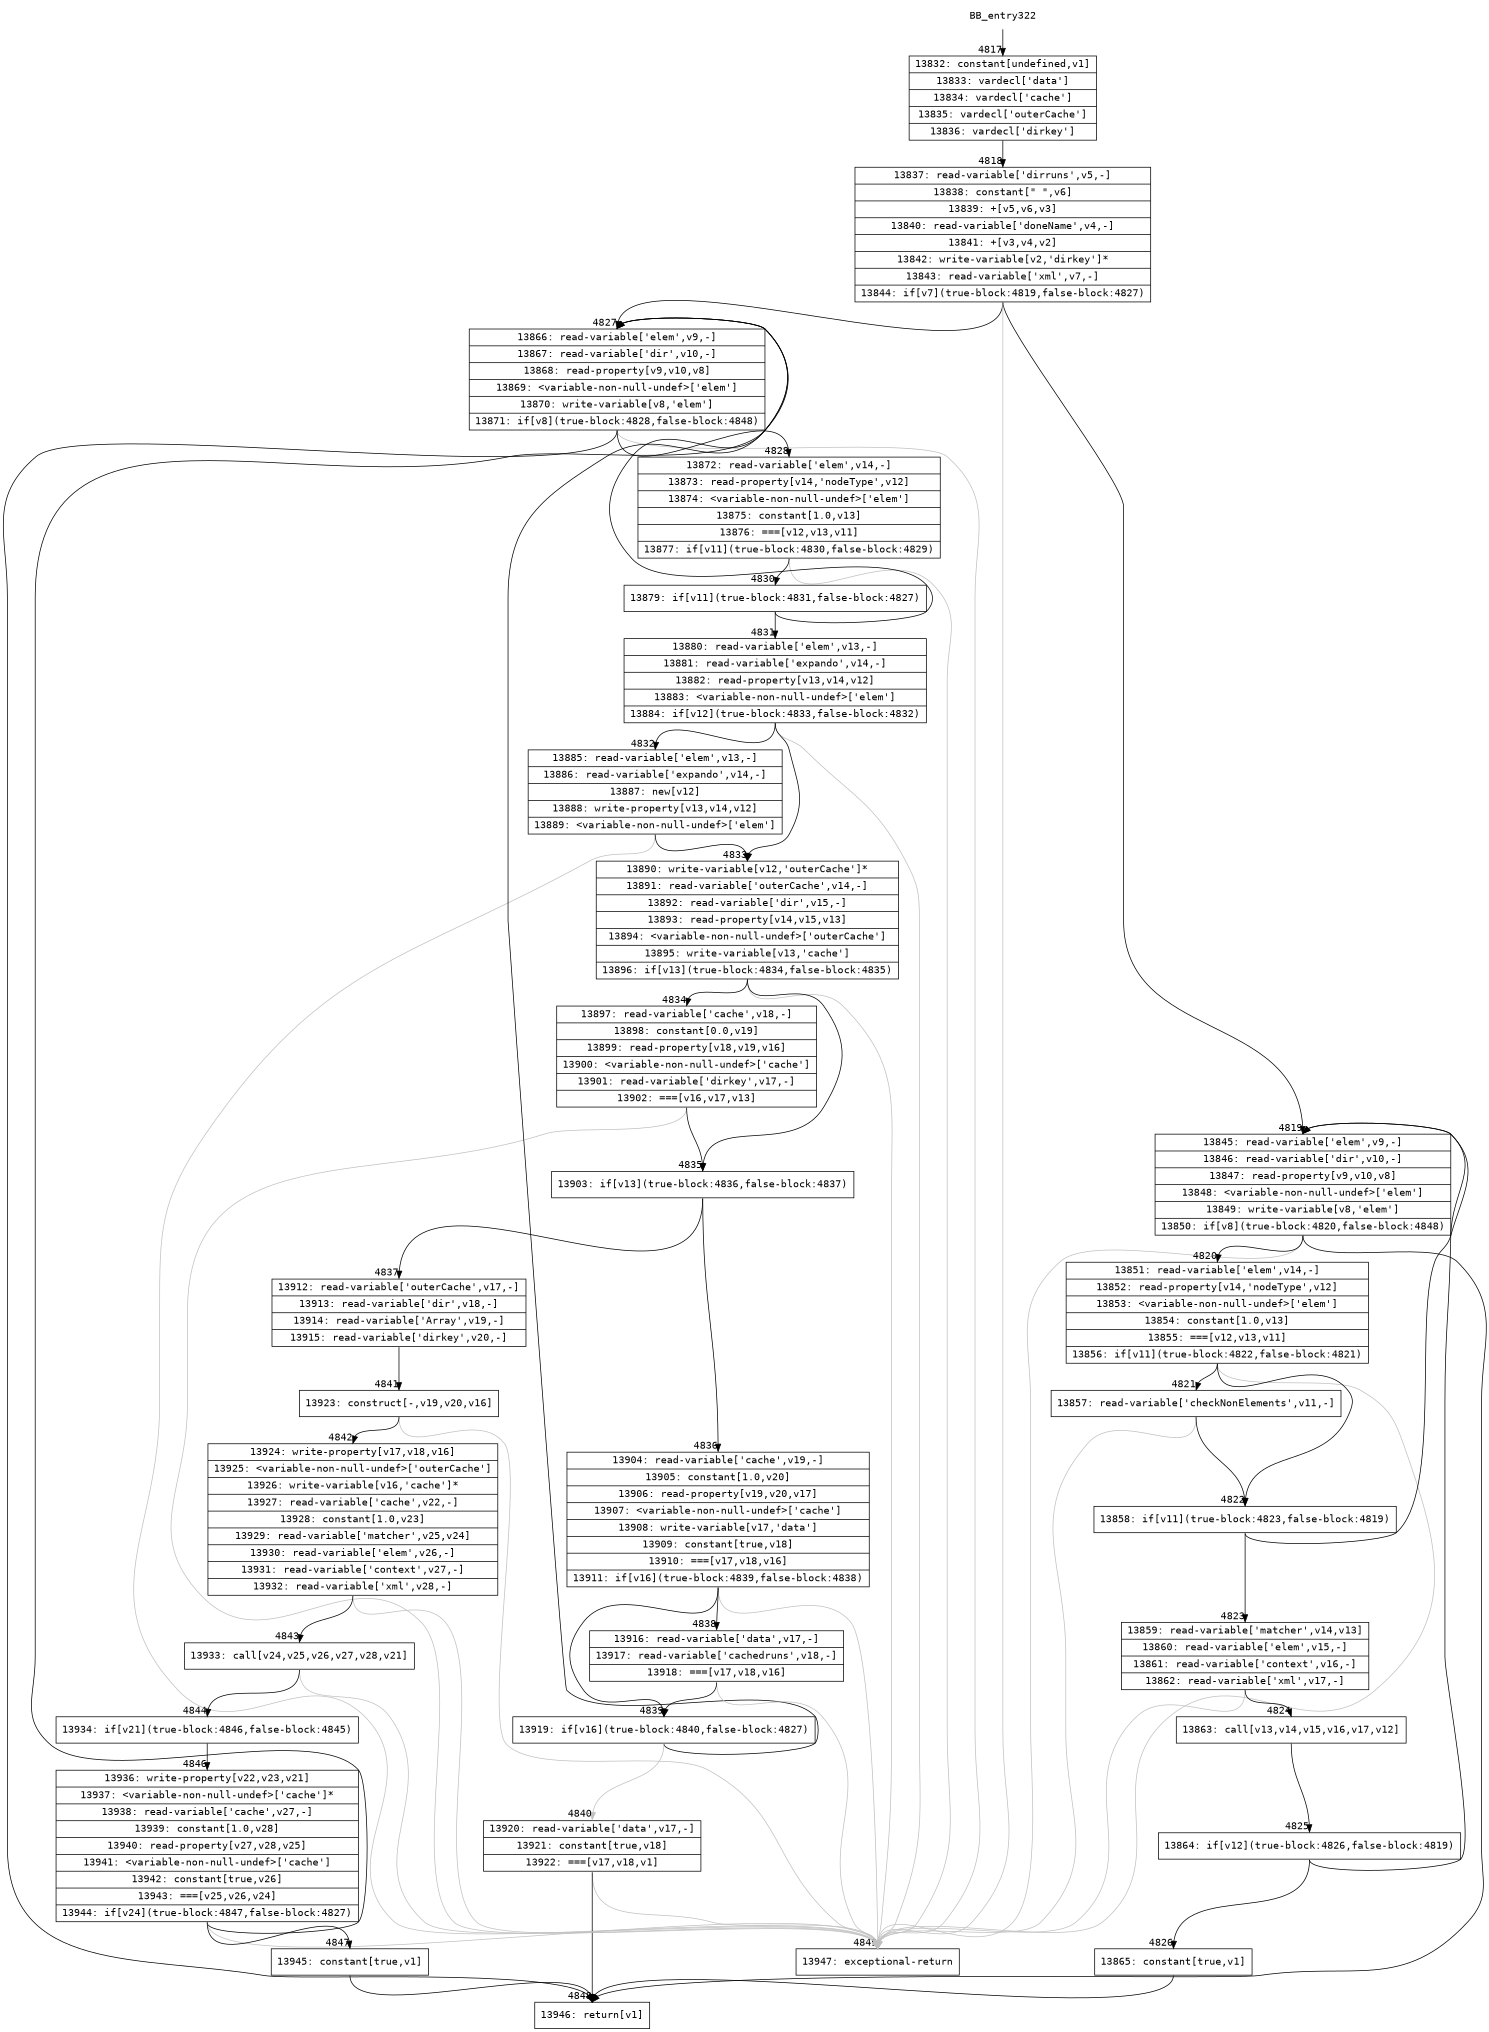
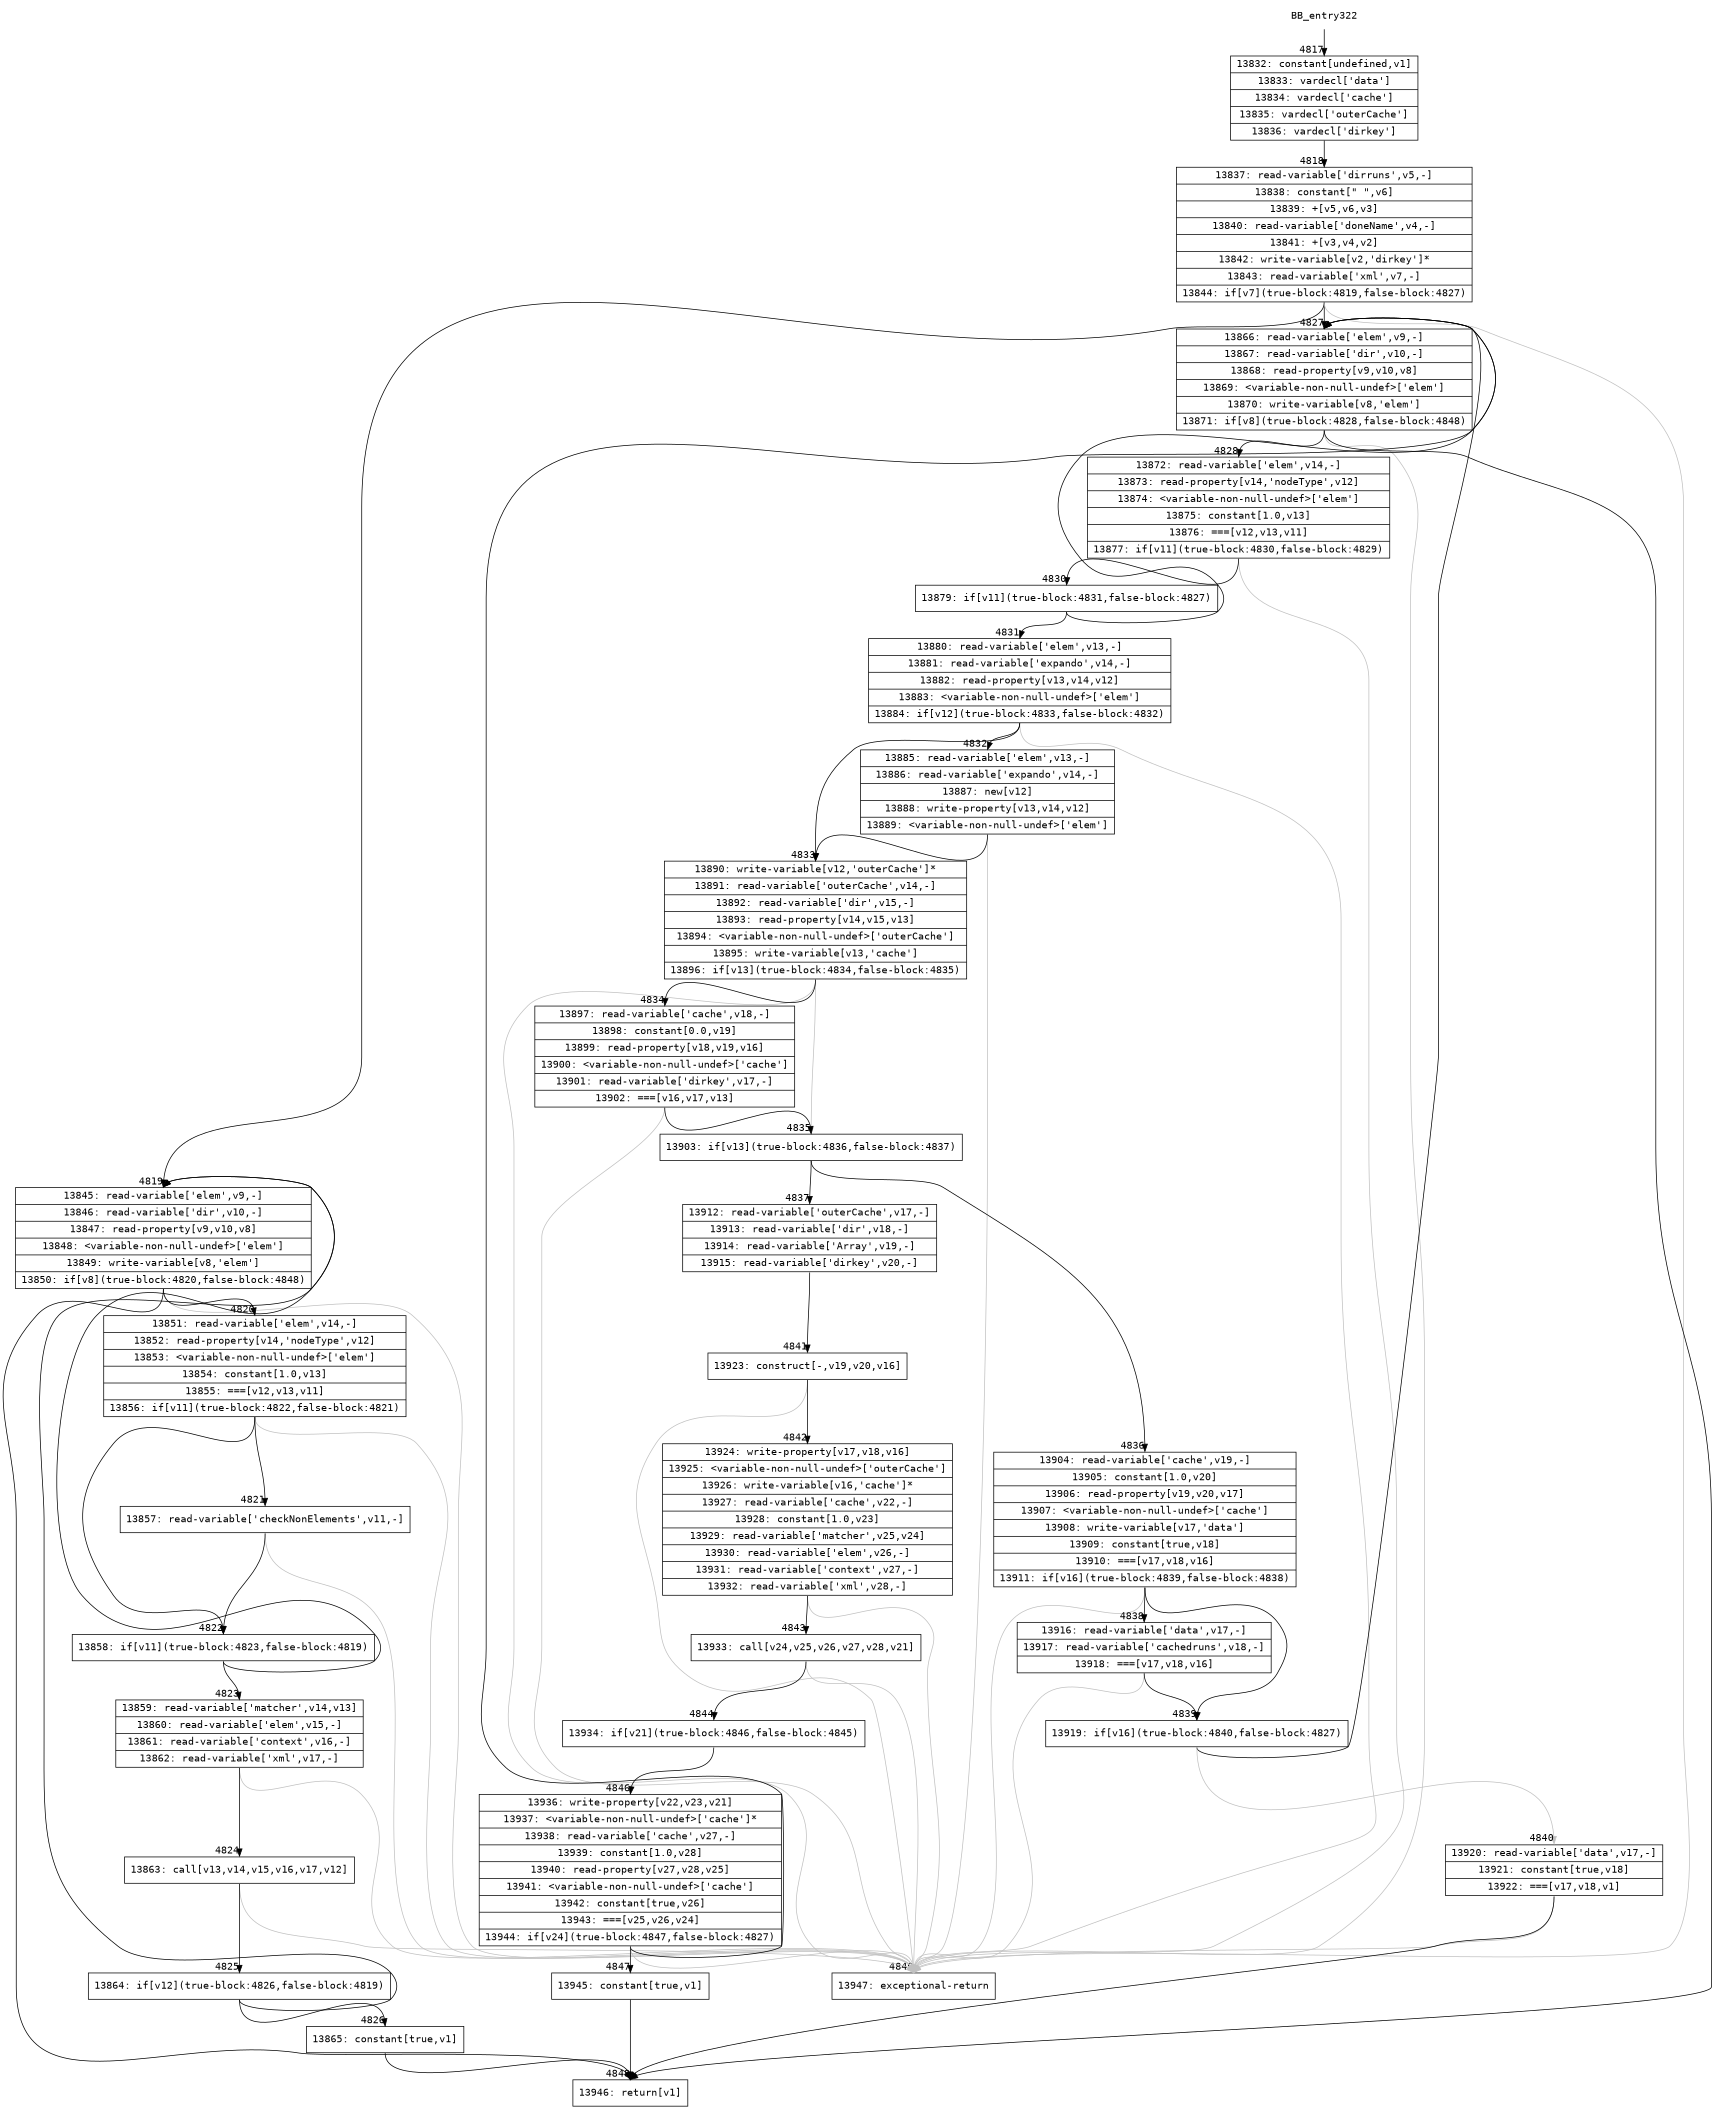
edge "13890: write-variable[v12,'outerCache']*" -> "13903: if[v13](true-block:4836,false-block:4837)": color black -> gray
edge "13863: call[v13,v14,v15,v16,v17,v12]" -> "13947: exceptional-return": added
